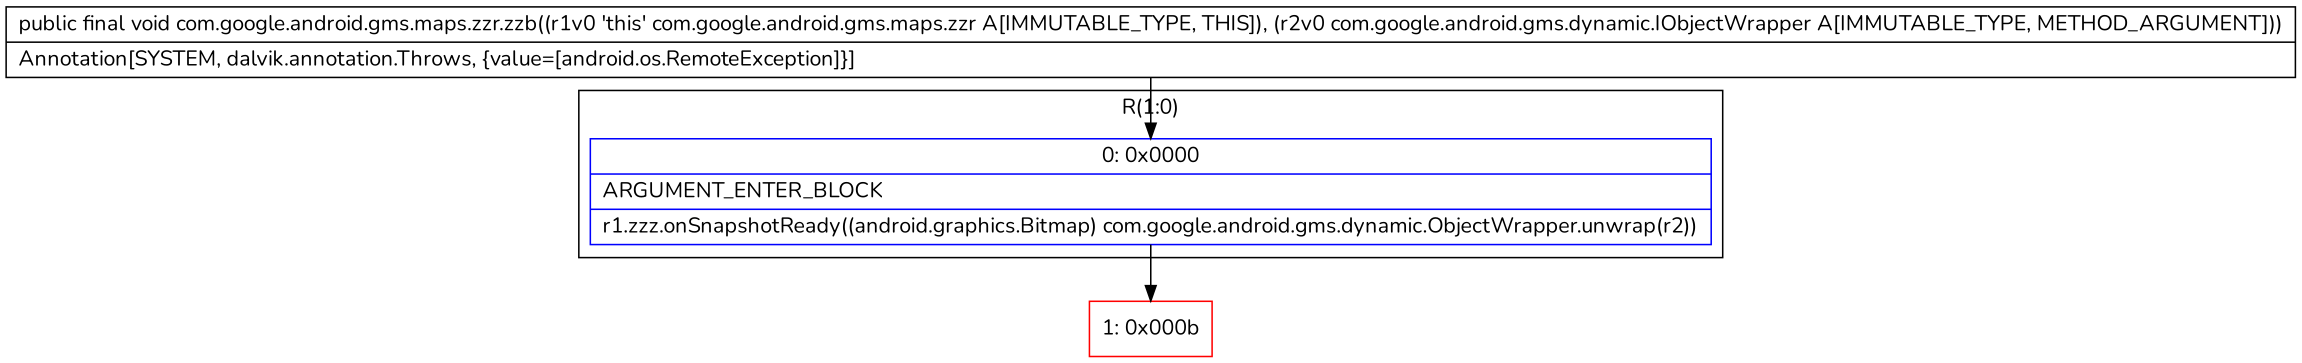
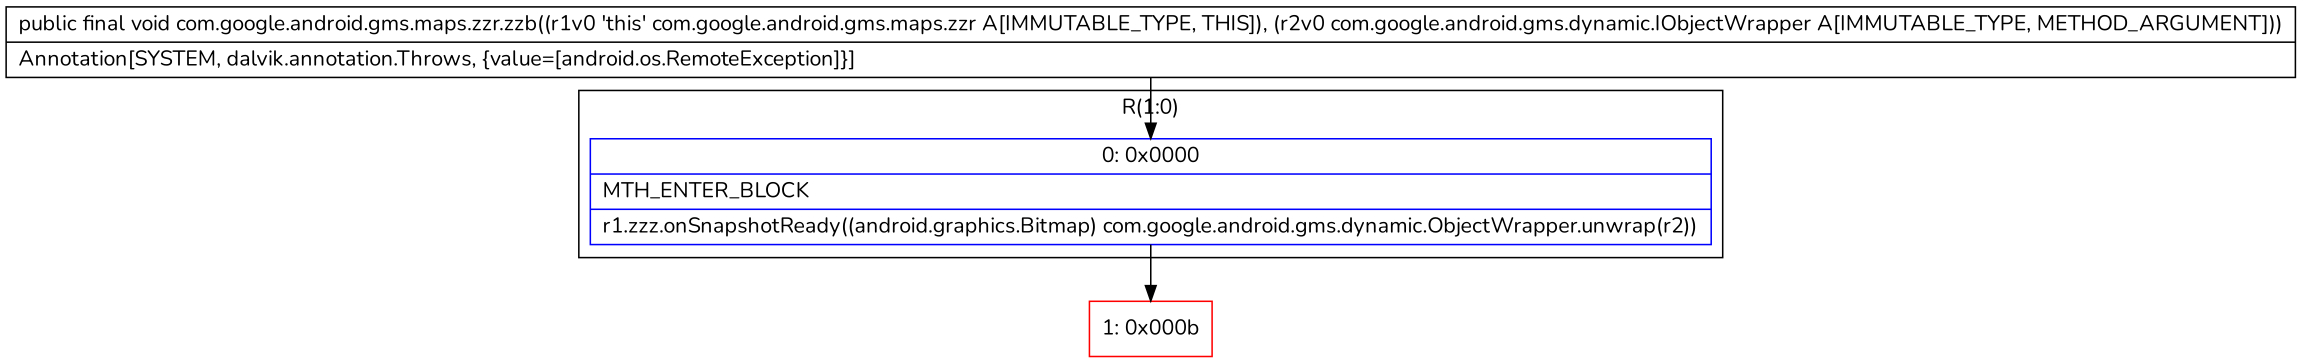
node "0: 0x0000": text "ARGUMENT_ENTER_BLOCK" -> "MTH_ENTER_BLOCK"
